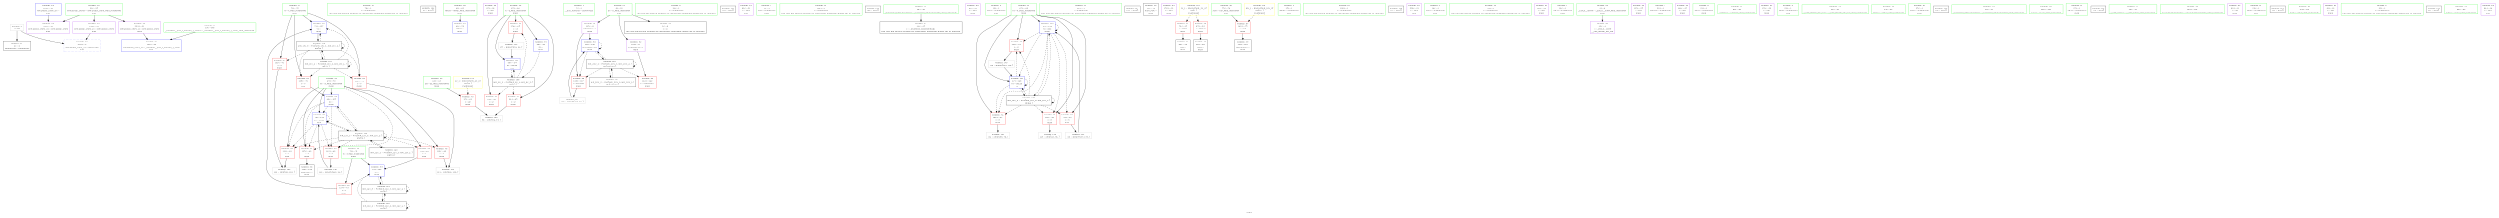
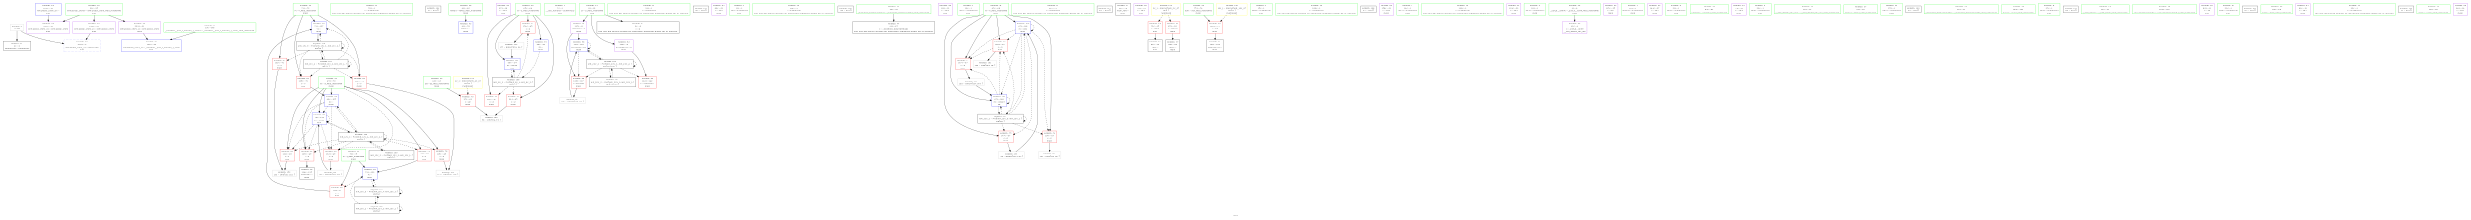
edge "NodeID: 159" -> "NodeID: 77": now "NodeID: 76" -> "NodeID: 77"
node "NodeID: 146": text "143 = Binary(642, 94, )" -> "143 = Binary(142, 94, )"
